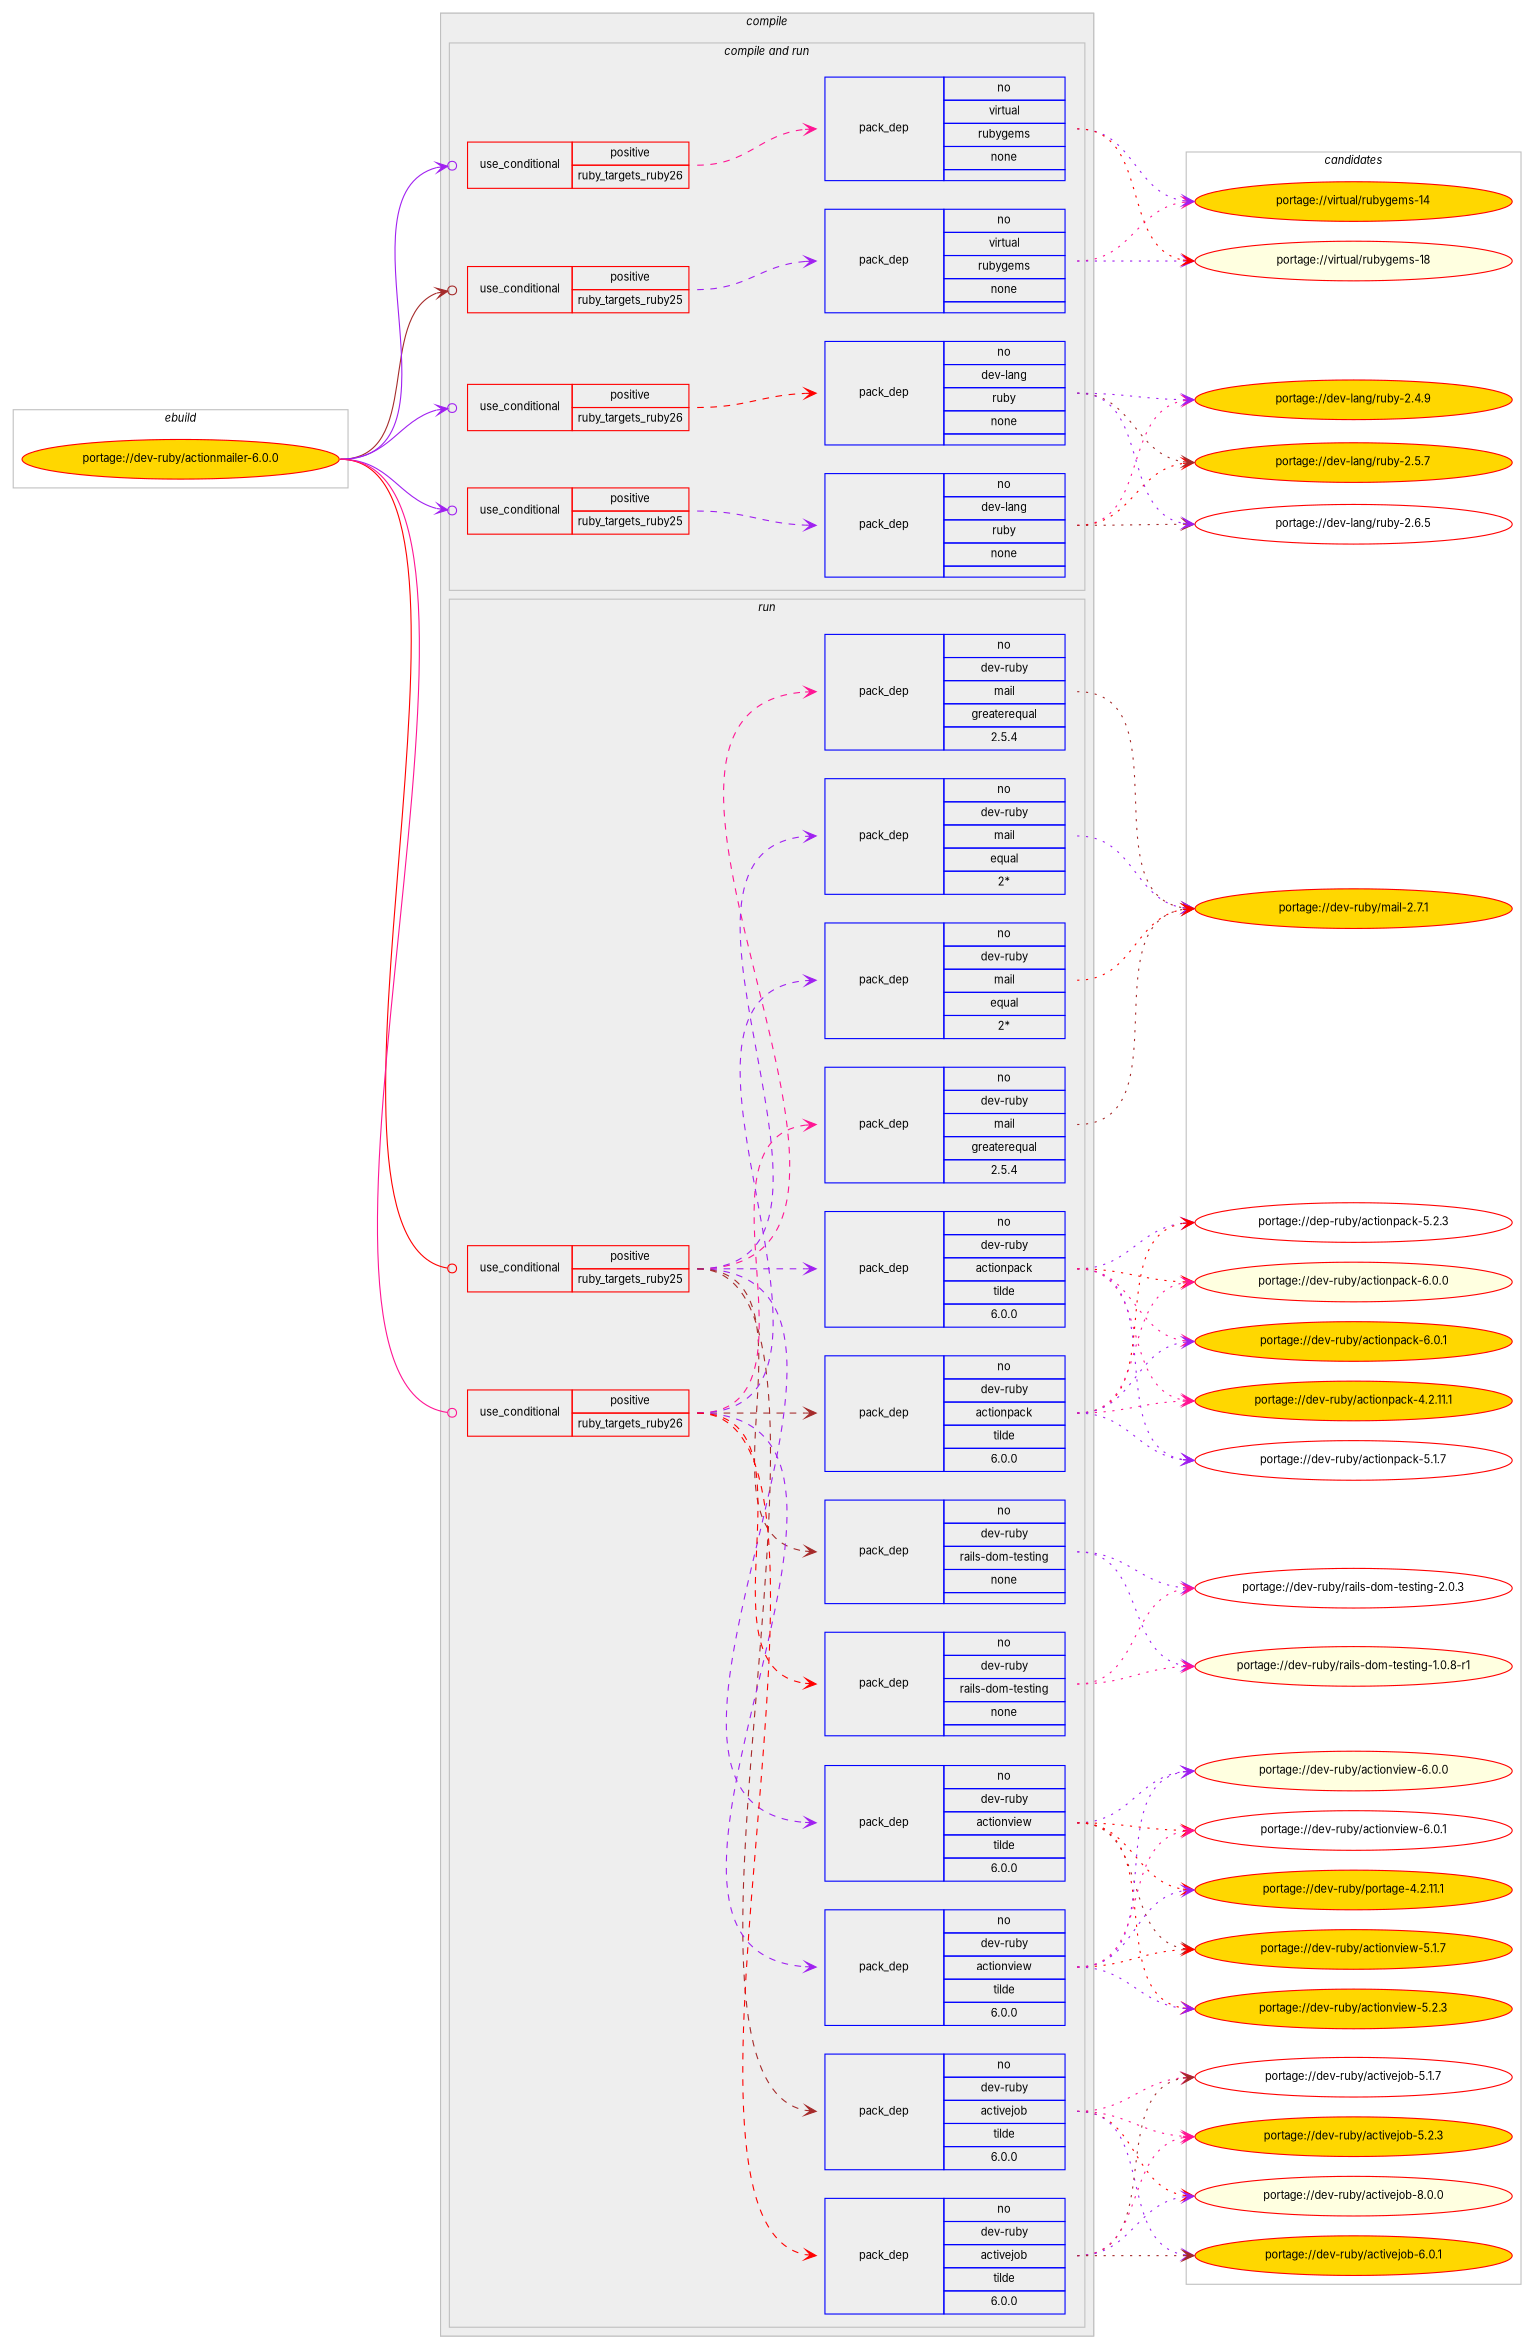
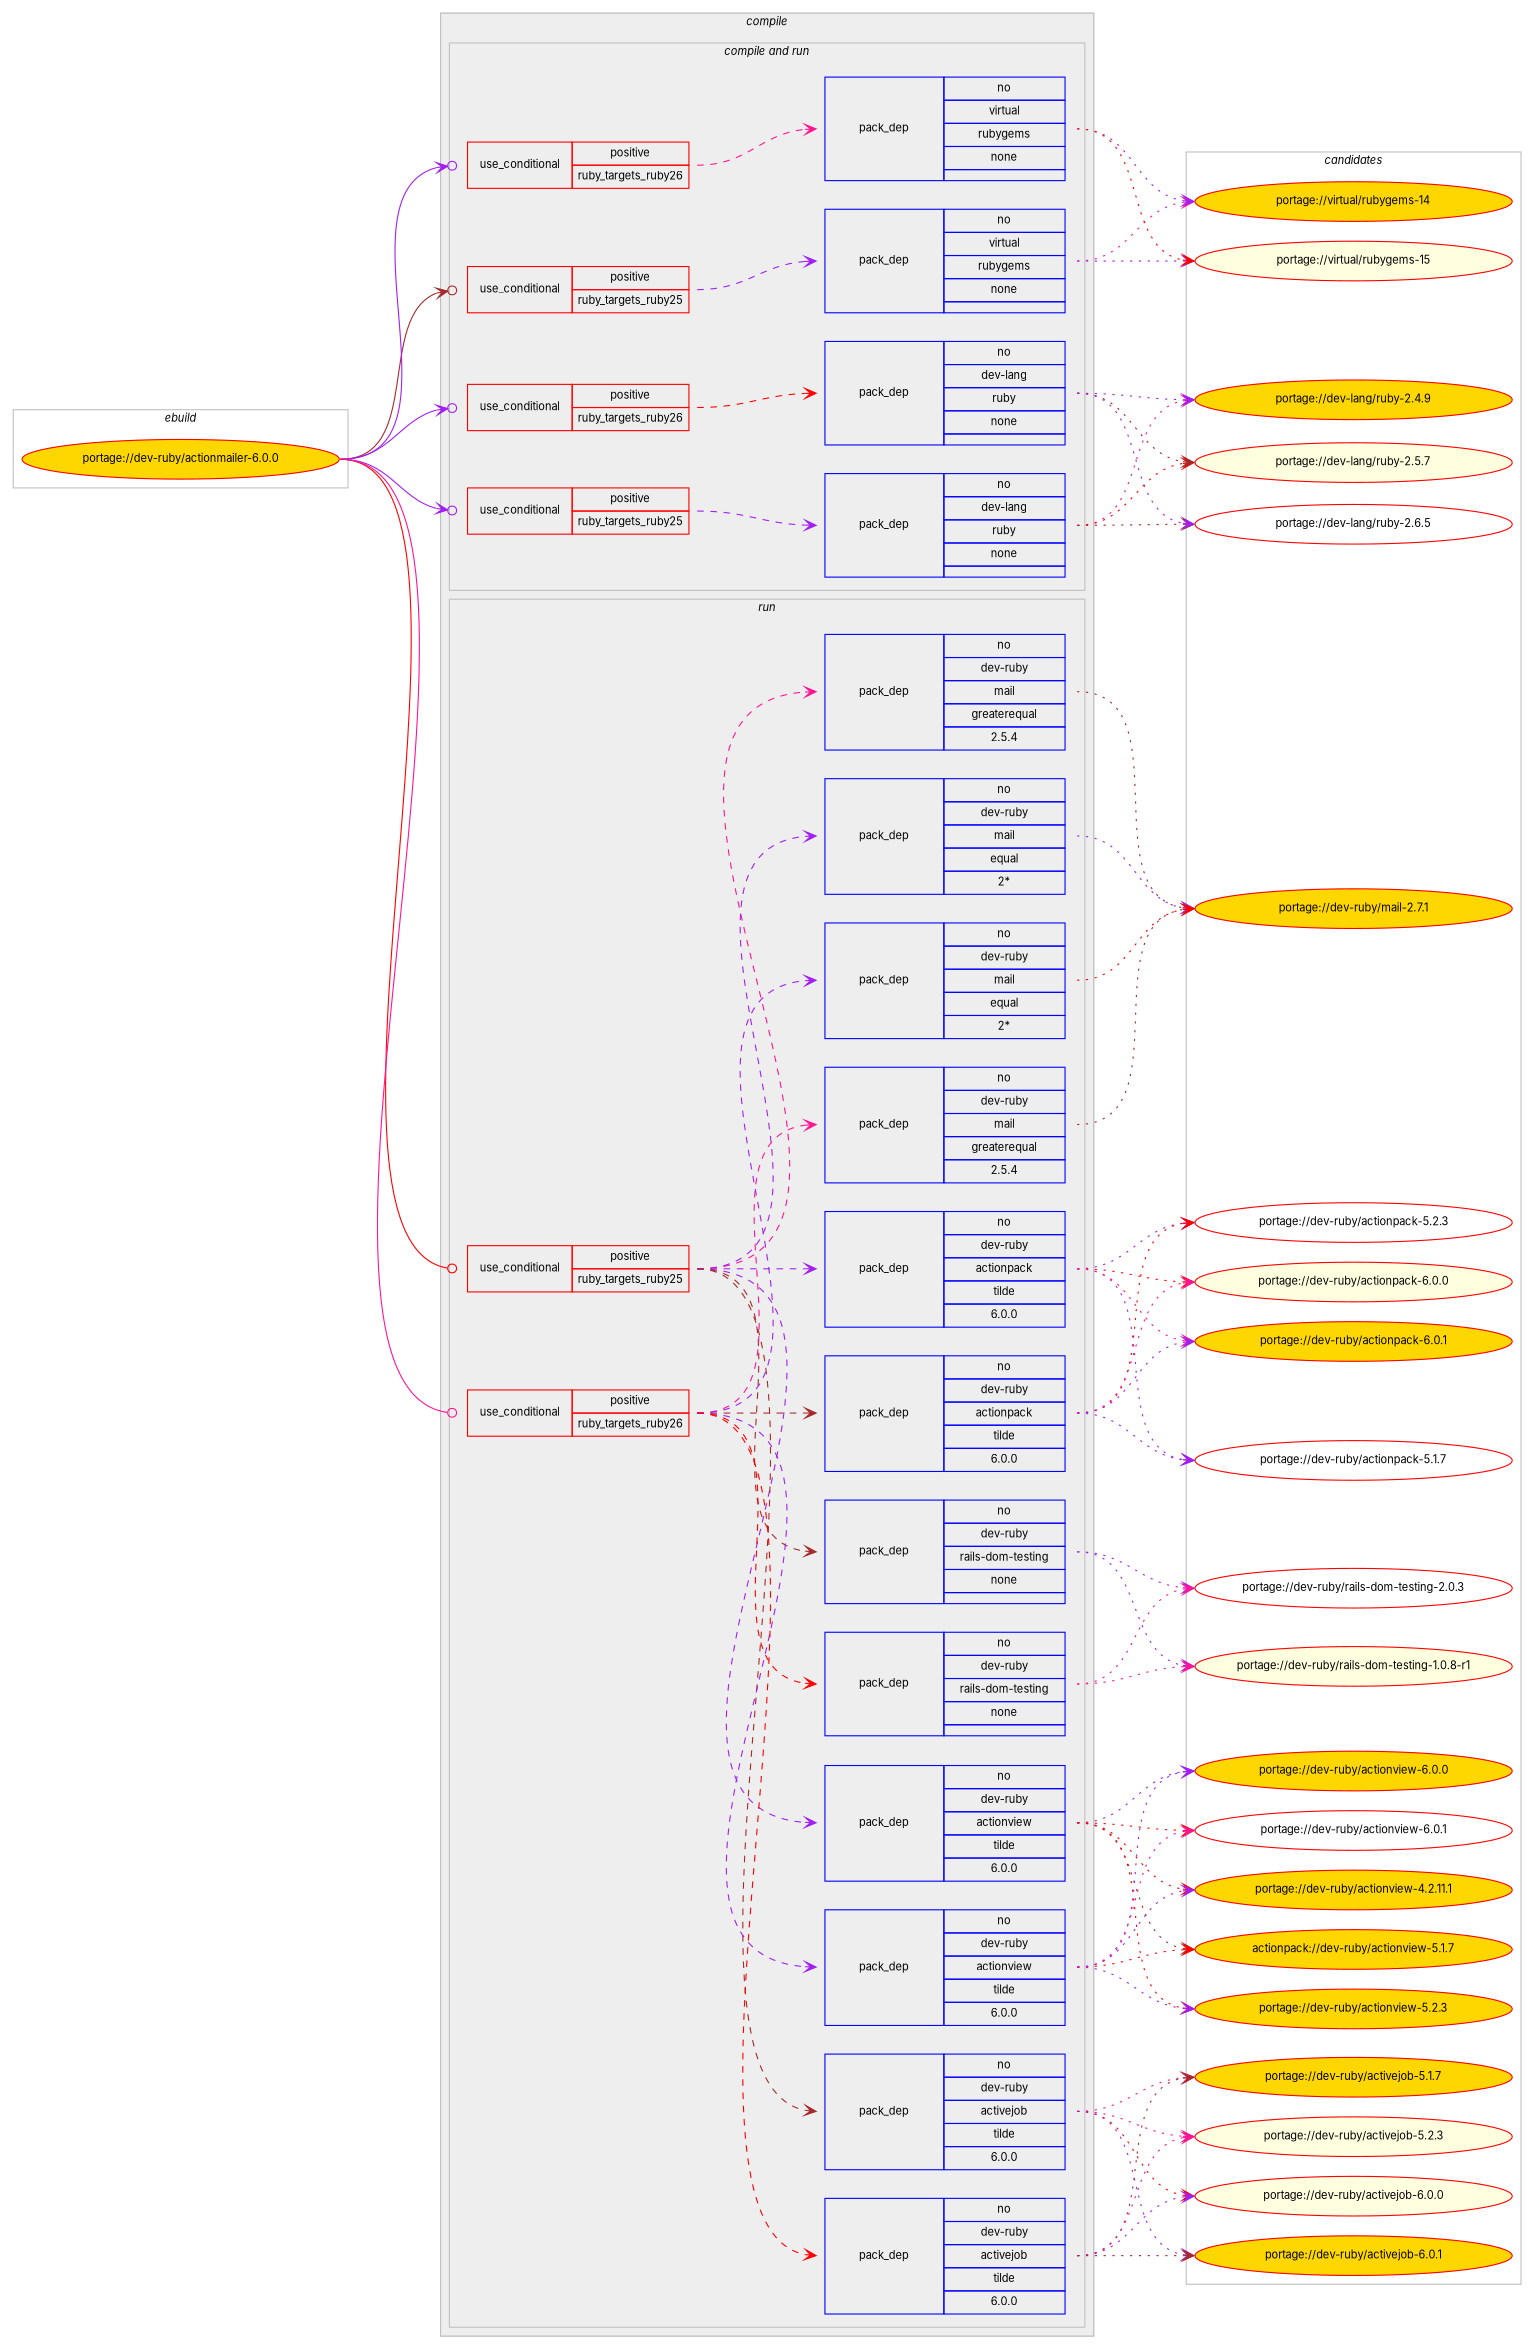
node "portage://virtual/rubygems-18": label "portage://virtual/rubygems-18" -> "portage://virtual/rubygems-15"
node "portage://dev-lang/ruby-2.5.7": fillcolor gold -> lightyellow
node "portage://dep-ruby/actionpack-5.2.3": label "portage://dep-ruby/actionpack-5.2.3" -> "portage://dev-ruby/actionpack-5.2.3"
node "portage://dev-ruby/actionpack-4.2.11.1": removed
node "portage://dev-ruby/actionview-6.0.0": fillcolor lightyellow -> gold
node "portage://dev-ruby/portage-4.2.11.1": label "portage://dev-ruby/portage-4.2.11.1" -> "portage://dev-ruby/actionview-4.2.11.1"
node "portage://dev-ruby/actionview-5.1.7": label "portage://dev-ruby/actionview-5.1.7" -> "actionpack://dev-ruby/actionview-5.1.7"
node "portage://dev-ruby/activejob-5.1.7": fillcolor white -> gold
node "portage://dev-ruby/activejob-5.2.3": fillcolor gold -> lightyellow
node "portage://dev-ruby/activejob-8.0.0": label "portage://dev-ruby/activejob-8.0.0" -> "portage://dev-ruby/activejob-6.0.0"
